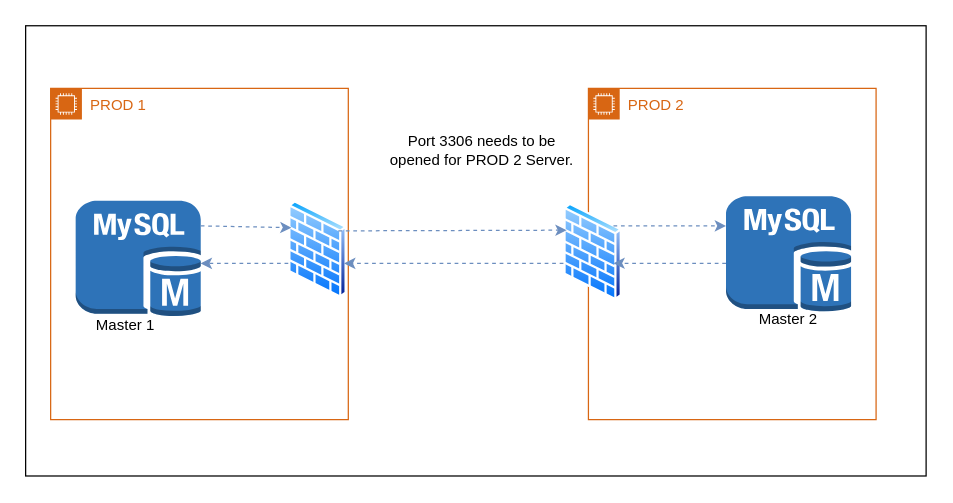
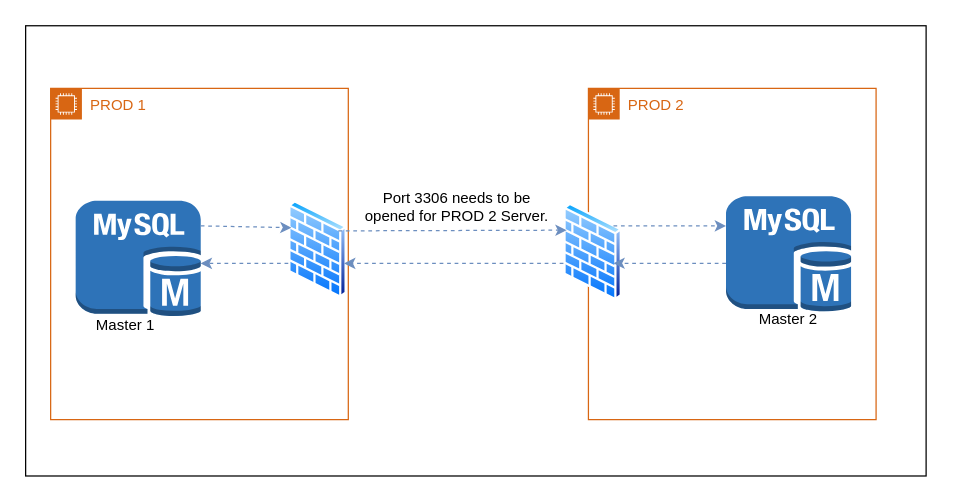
node "Port 3306 needs to be opened for PROD 2 Server.": moved (482, 151) -> (457, 207)
